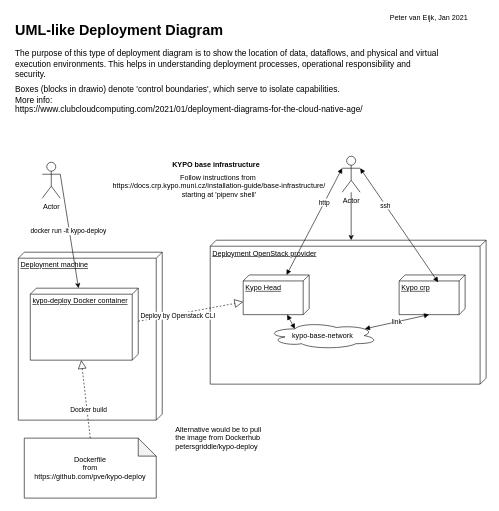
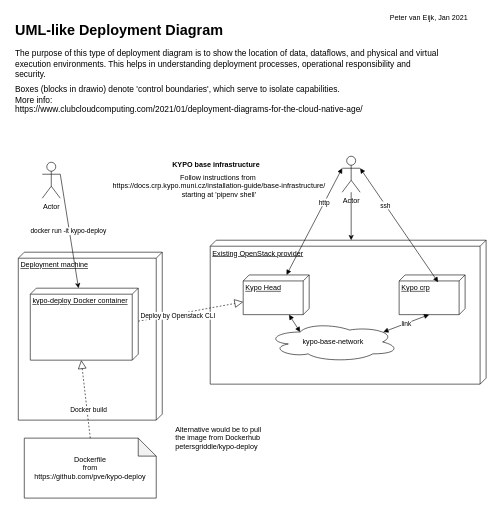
node "Deployment OpenStack provider": label "Deployment OpenStack provider" -> "Existing OpenStack provider"
node "kypo-base-network": size 111x27 -> 132x40
